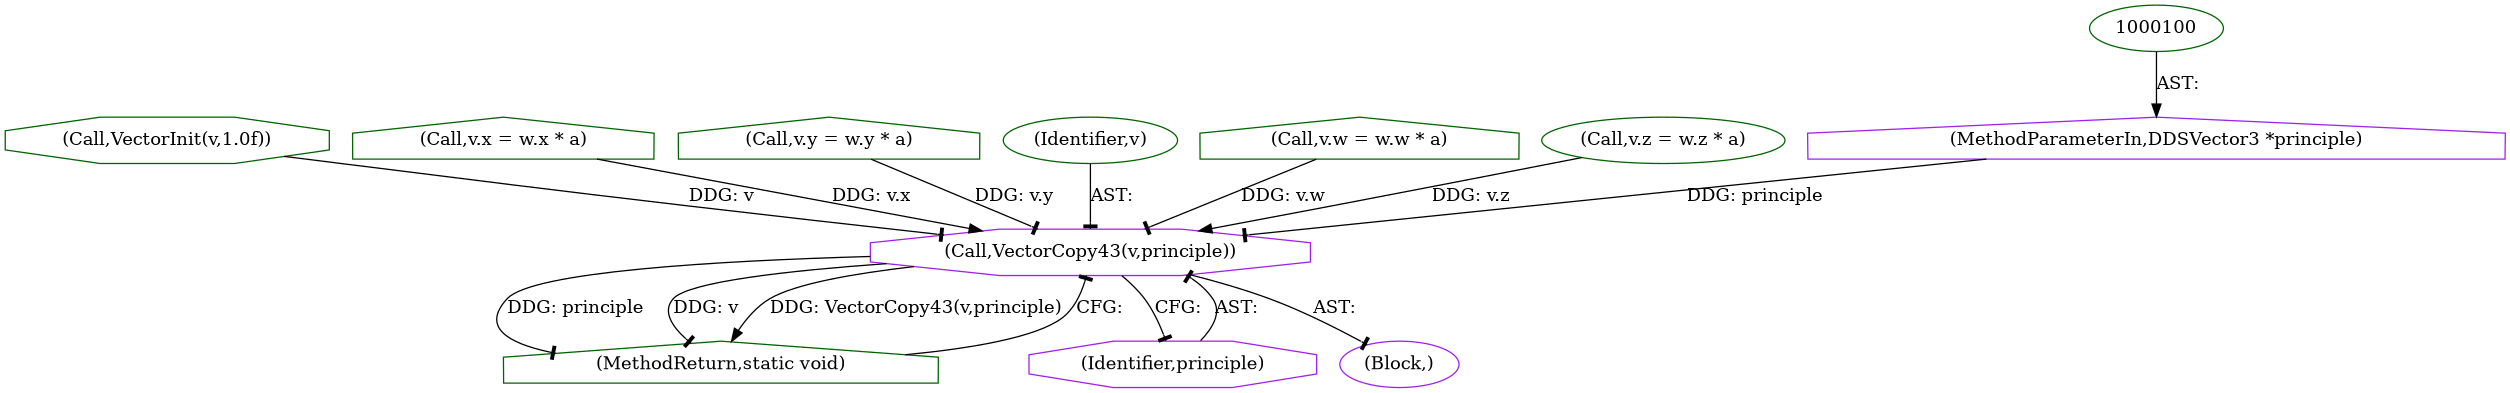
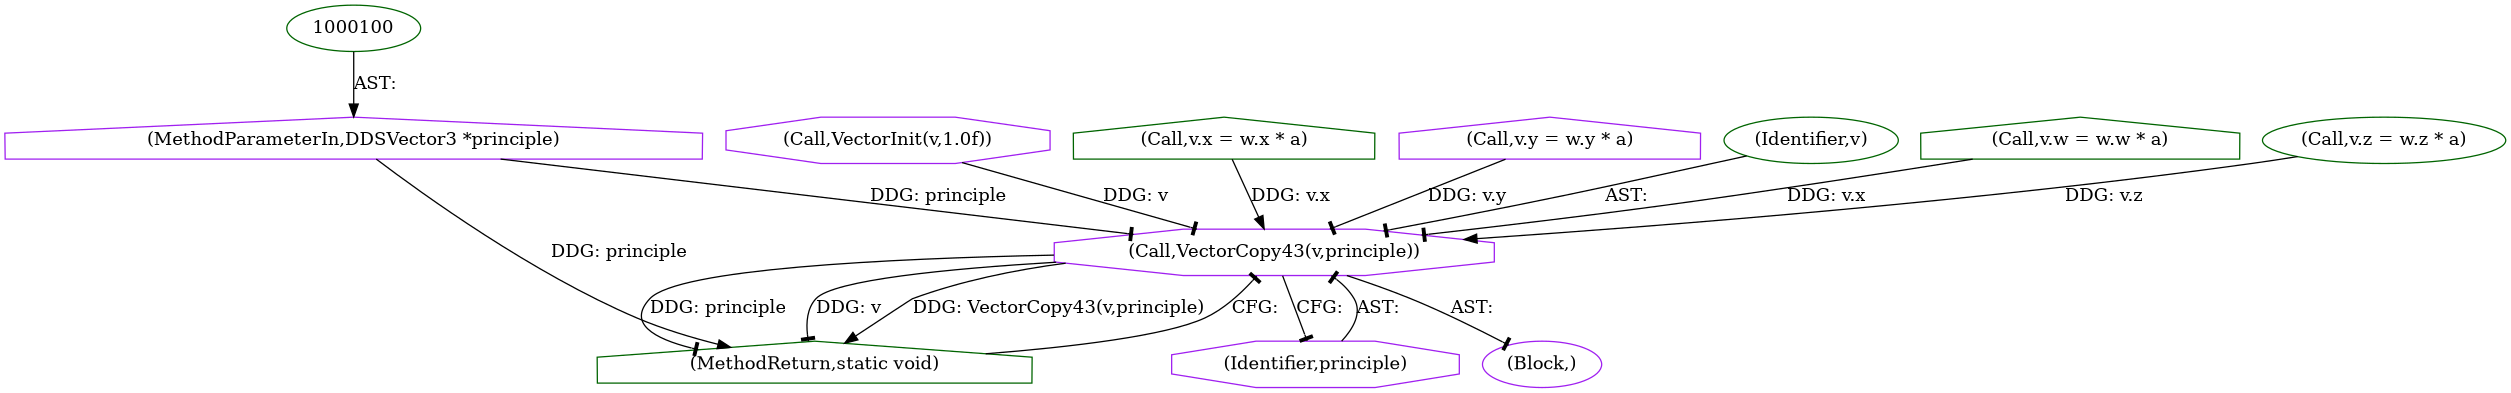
node "(Call,VectorInit(v,1.0f))": color darkgreen -> purple
node "(Call,v.y = w.y * a)": color darkgreen -> purple
edge "(Call,v.w = w.w * a)" -> "(Call,VectorCopy43(v,principle))": label "DDG: v.w" -> "DDG: v.x"
edge "(MethodParameterIn,DDSVector3 *principle)" -> "(MethodReturn,static void)": added, label "DDG: principle"
